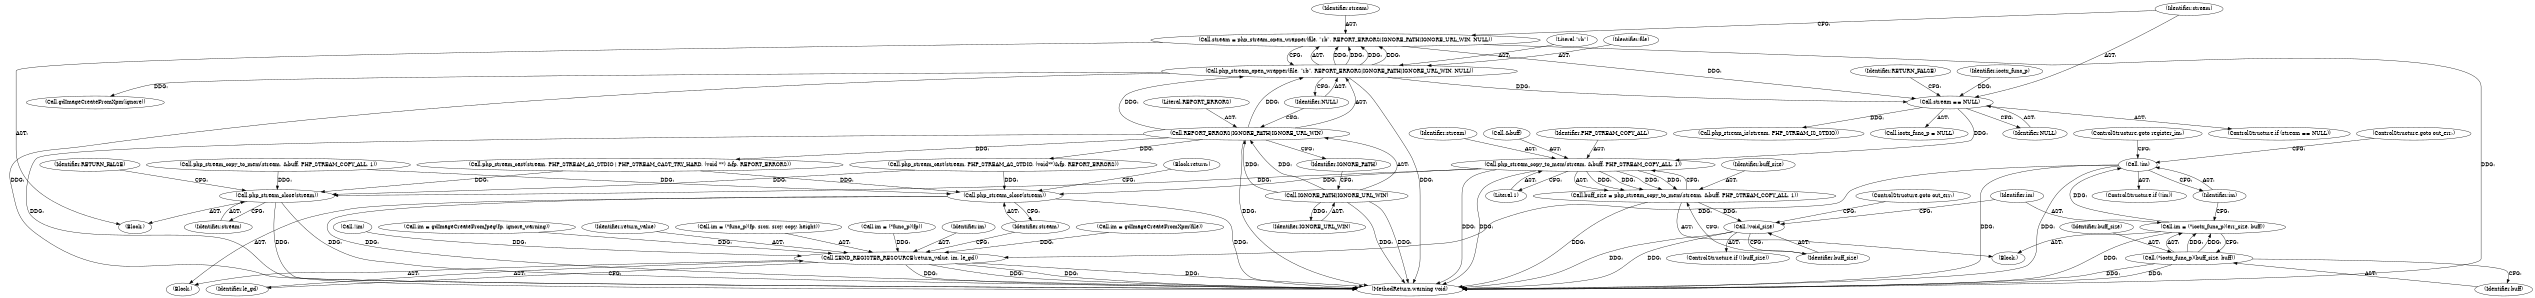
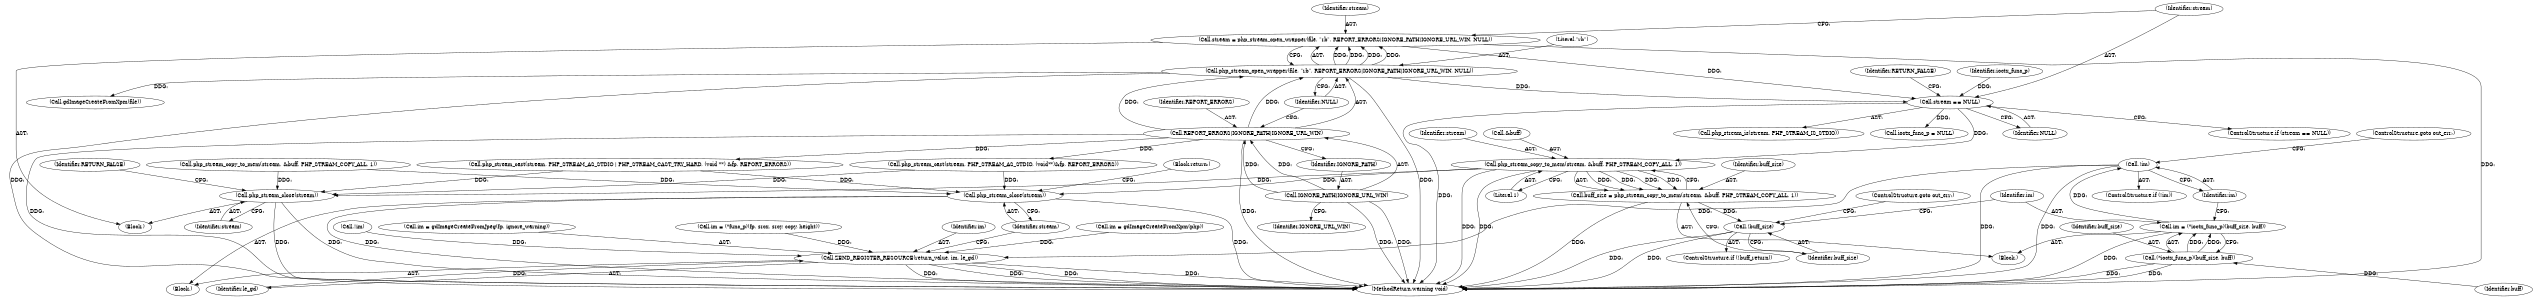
node "(Identifier,file)": removed
node "(Call,gdImageCreateFromXpm(ignore))": label "(Call,gdImageCreateFromXpm(ignore))" -> "(Call,gdImageCreateFromXpm(file))"
node "(Literal,REPORT_ERRORS)": label "(Literal,REPORT_ERRORS)" -> "(Identifier,REPORT_ERRORS)"
edge "(Call,stream == NULL)" -> "(MethodReturn,warning void)": added, label "DDG:"
edge "(Call,stream == NULL)" -> "(Call,php_stream_is(stream, PHP_STREAM_IS_STDIO))": label "DDG: " -> "AST: "
edge "(Call,stream == NULL)" -> "(Call,ioctx_func_p = NULL)": label "AST: " -> "DDG: "
edge "(Call,stream == NULL)" -> "(ControlStructure,if (stream == NULL))": label "AST: " -> "CFG: "
node "(Identifier,PHP_STREAM_COPY_ALL)": removed
node "(ControlStructure,goto register_im;)": removed
edge "(Identifier,IGNORE_PATH)" -> "(Call,IGNORE_PATH|IGNORE_URL_WIN)": label "CFG: " -> "AST: "
edge "(Call,IGNORE_PATH|IGNORE_URL_WIN)" -> "(Identifier,IGNORE_URL_WIN)": label "DDG: " -> "CFG: "
edge "(Identifier,IGNORE_URL_WIN)" -> "(Call,IGNORE_PATH|IGNORE_URL_WIN)": removed, label "AST:"
node "(Identifier,return_value)": removed
node "(Call,im = (*func_p)(fp))": removed
node "(Call,im = gdImageCreateFromXpm(file))": label "(Call,im = gdImageCreateFromXpm(file))" -> "(Call,im = gdImageCreateFromXpm(php))"
node "(Call,!void_size)": label "(Call,!void_size)" -> "(Call,!buff_size)"
node "(Call,im = (*ioctx_func_p)(err_size, buff))": label "(Call,im = (*ioctx_func_p)(err_size, buff))" -> "(Call,im = (*ioctx_func_p)(buff_size, buff))"
edge "(Call,im = gdImageCreateFromJpeg(fp, ignore_warning))" -> "(Call,ZEND_REGISTER_RESOURCE(return_value, im, le_gd))": label "DDG: " -> "AST: "
edge "(Call,im = (*func_p)(fp, srcx, srcy, copy, height))" -> "(Call,ZEND_REGISTER_RESOURCE(return_value, im, le_gd))": label "AST: " -> "DDG: "
node "(ControlStructure,if (!buff_size))": label "(ControlStructure,if (!buff_size))" -> "(ControlStructure,if (!buff_return))"
edge "(Call,(*ioctx_func_p)(buff_size, buff))" -> "(Identifier,buff)": removed, label "CFG:"
edge "(Identifier,le_gd)" -> "(Call,ZEND_REGISTER_RESOURCE(return_value, im, le_gd))": label "AST: " -> "DDG: "
edge "(Call,ZEND_REGISTER_RESOURCE(return_value, im, le_gd))" -> "(Identifier,le_gd)": label "CFG: " -> "AST: "
edge "(Identifier,buff)" -> "(Call,(*ioctx_func_p)(buff_size, buff))": label "AST: " -> "DDG: "
